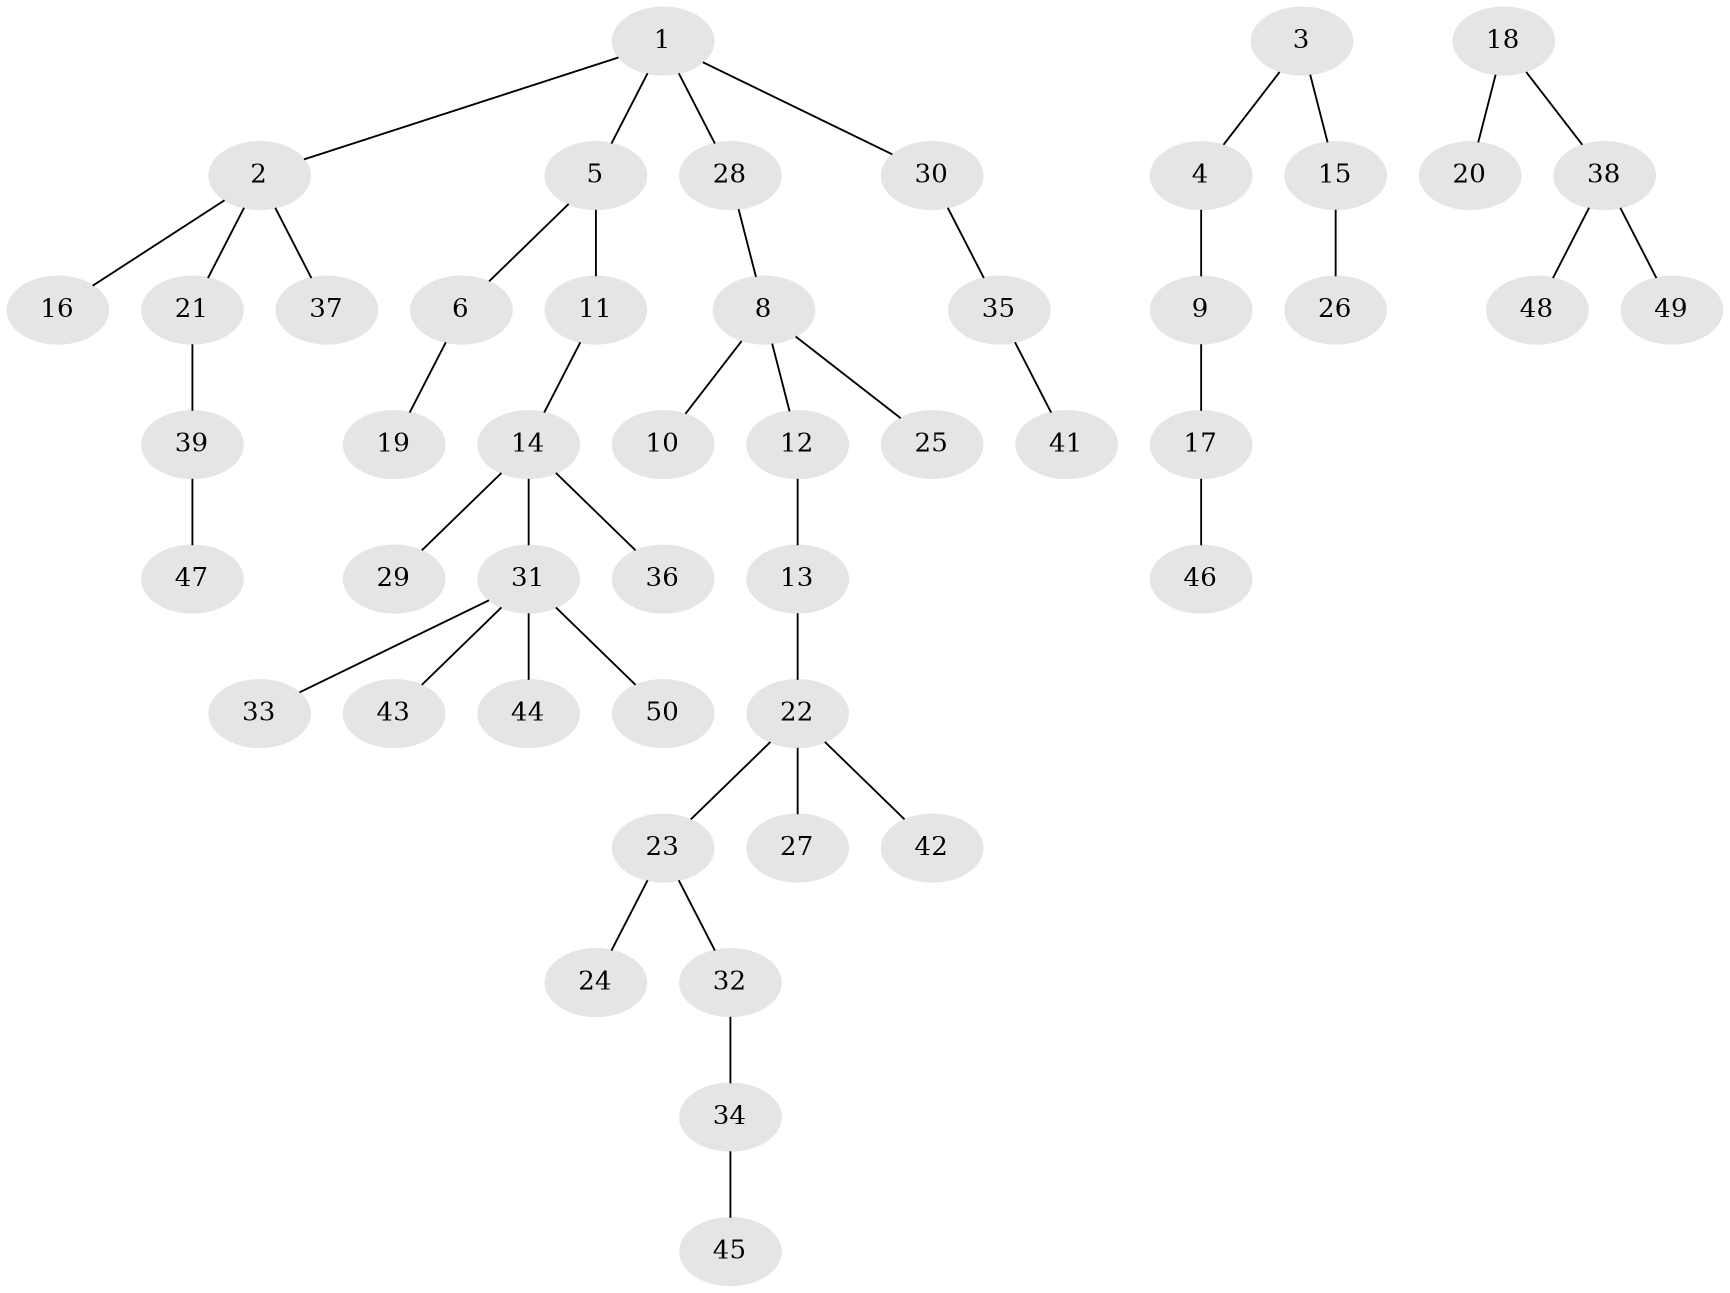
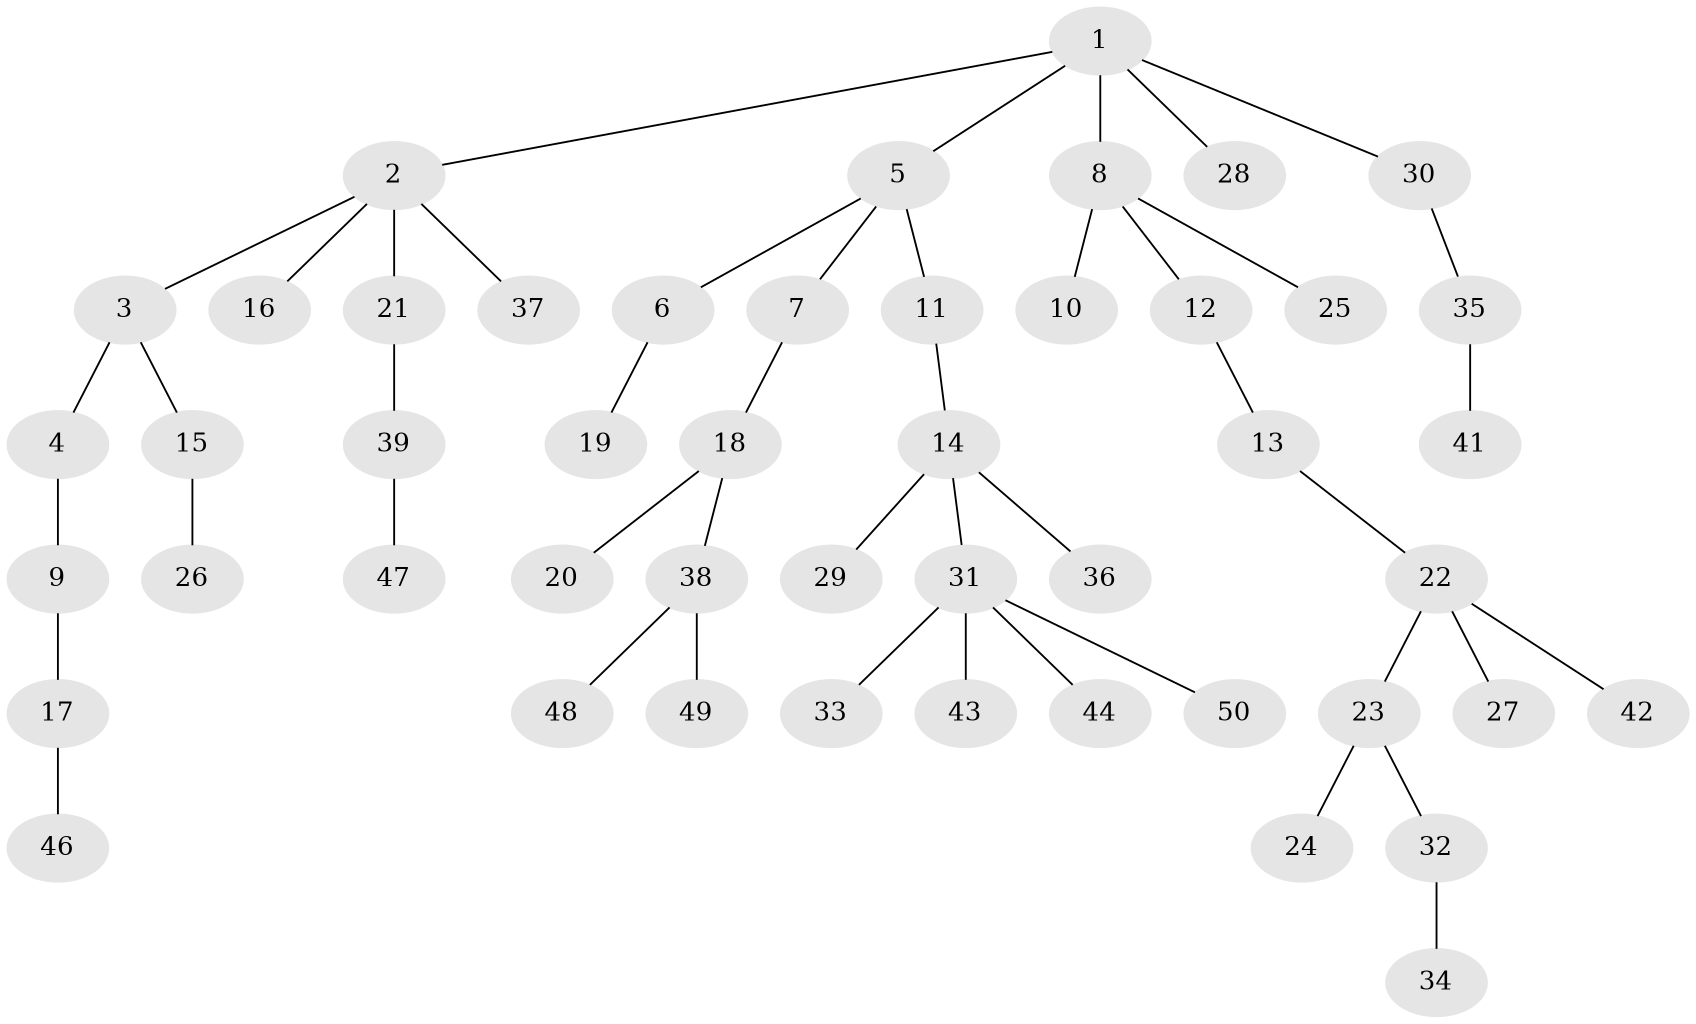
edge "2" -- "3": added
edge "28" -- "8": now "1" -- "8"
node "7": added
node "45": removed
